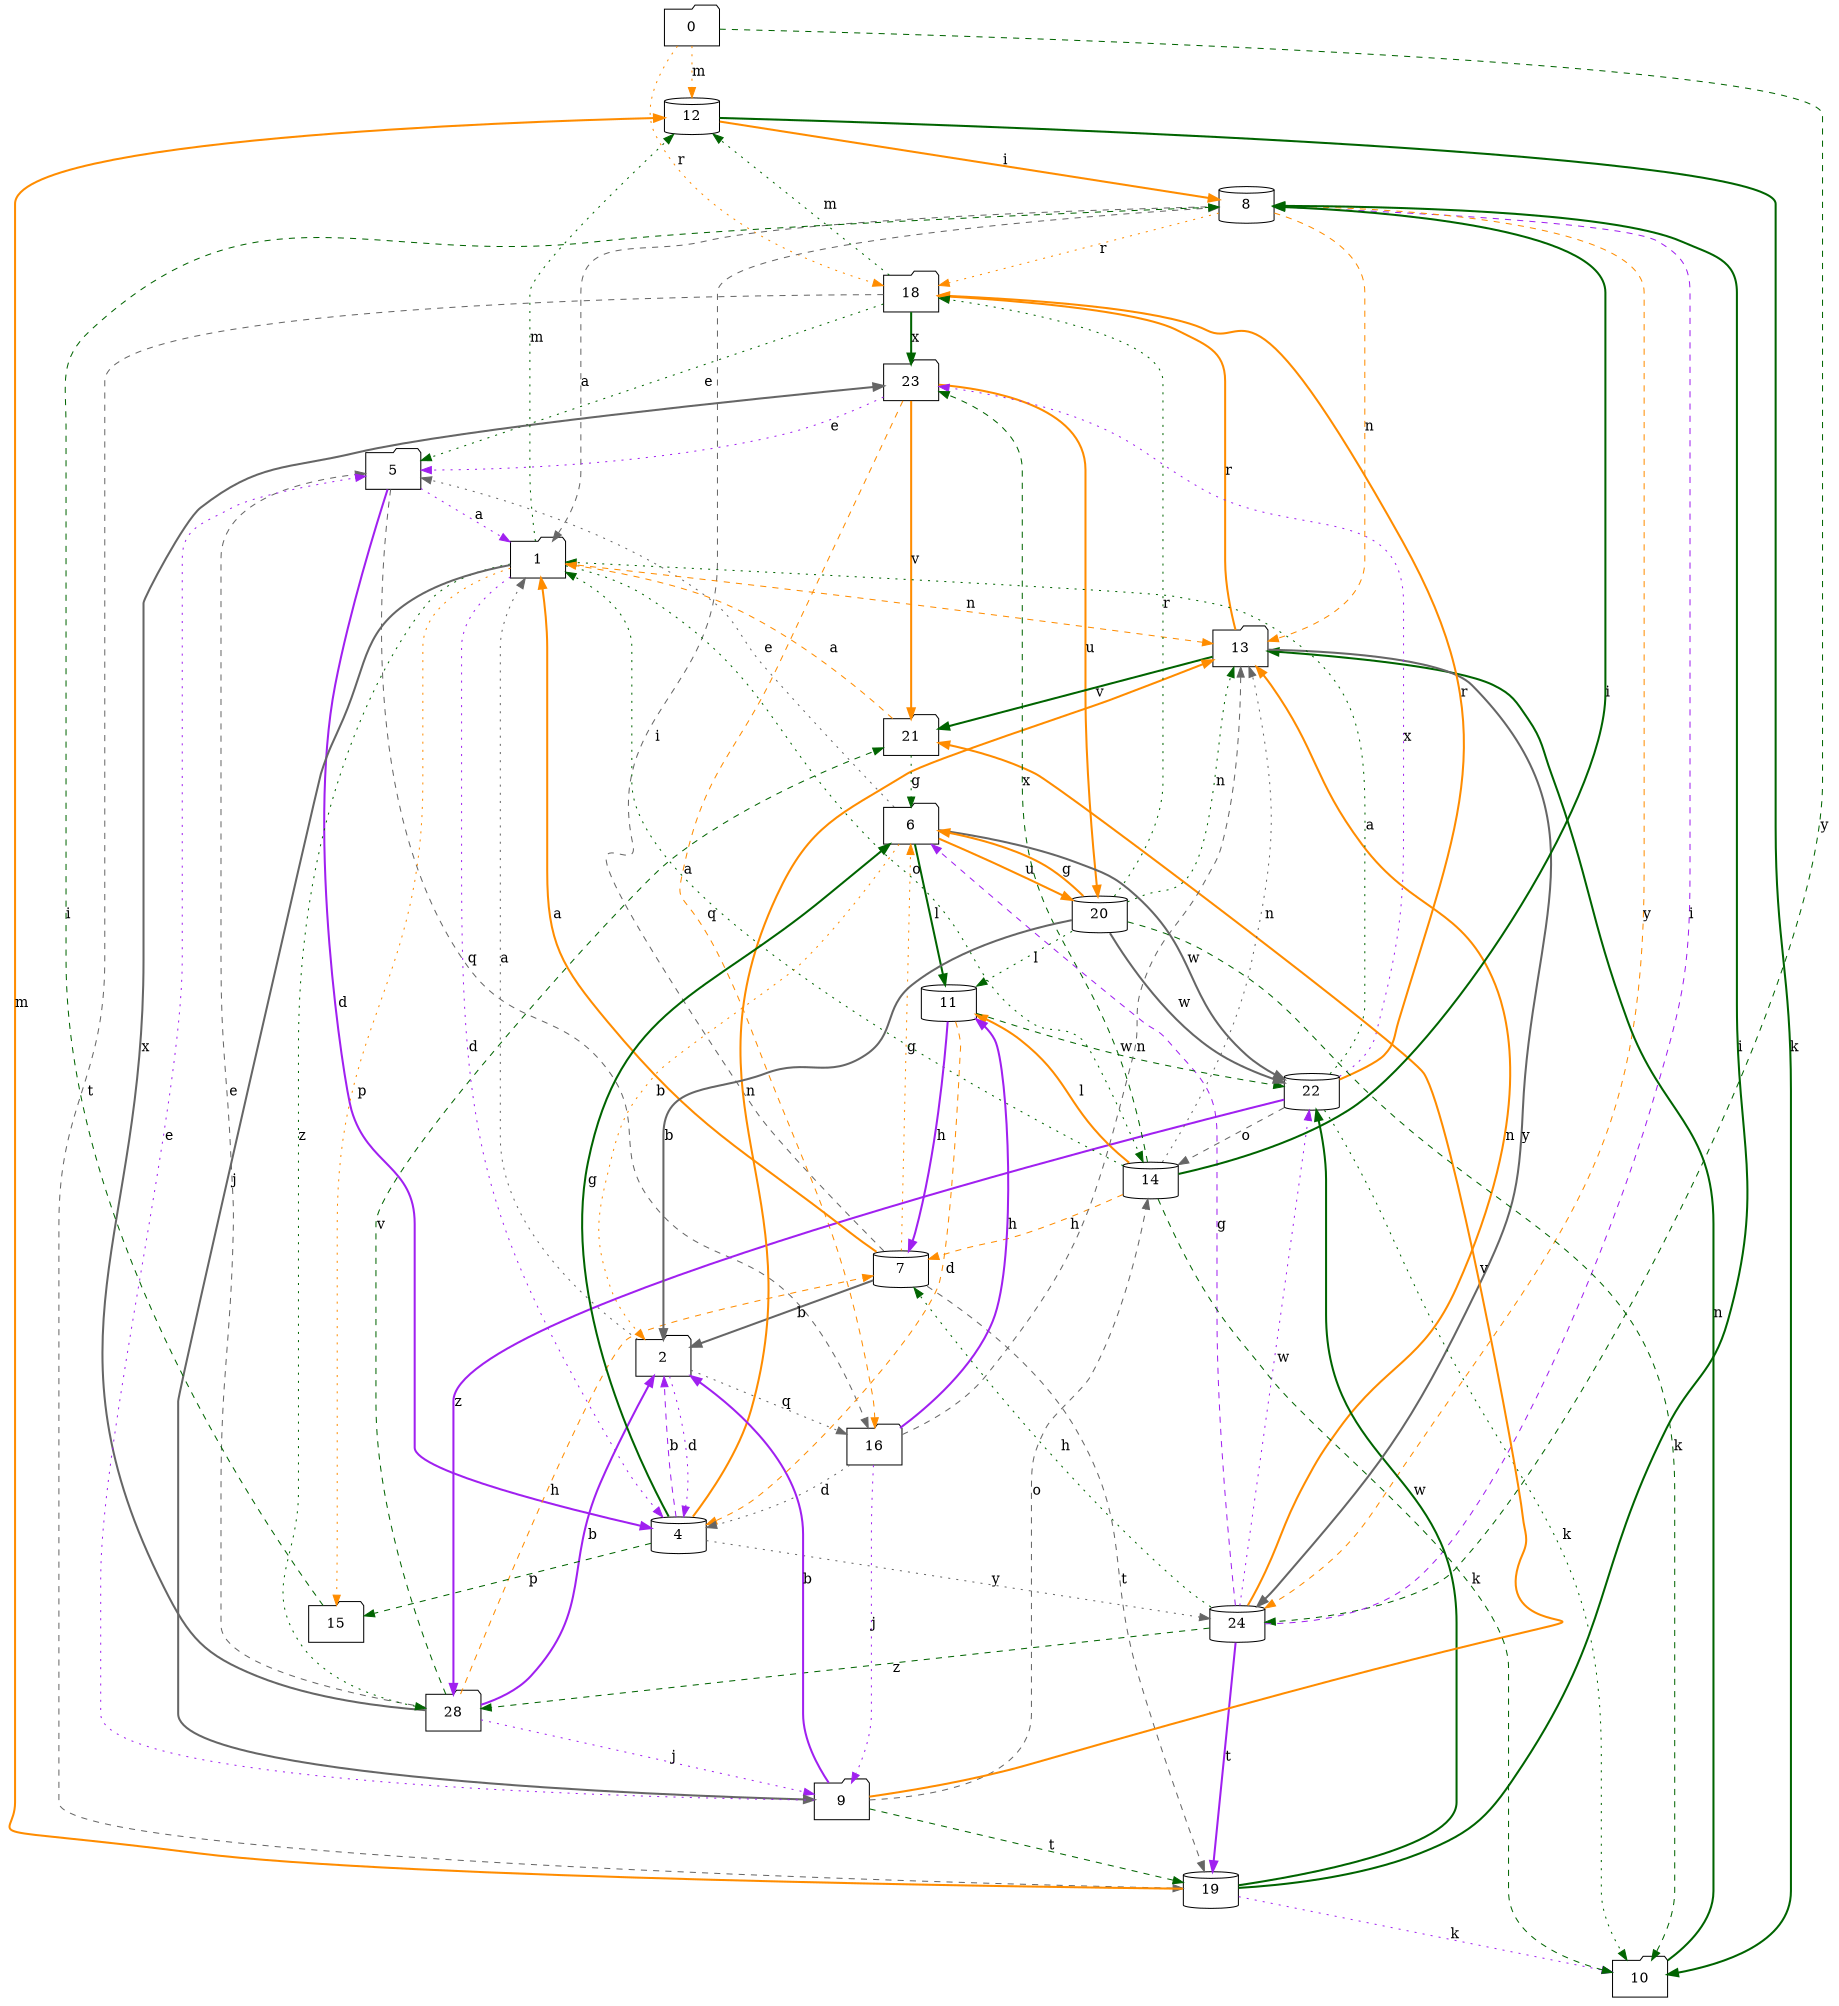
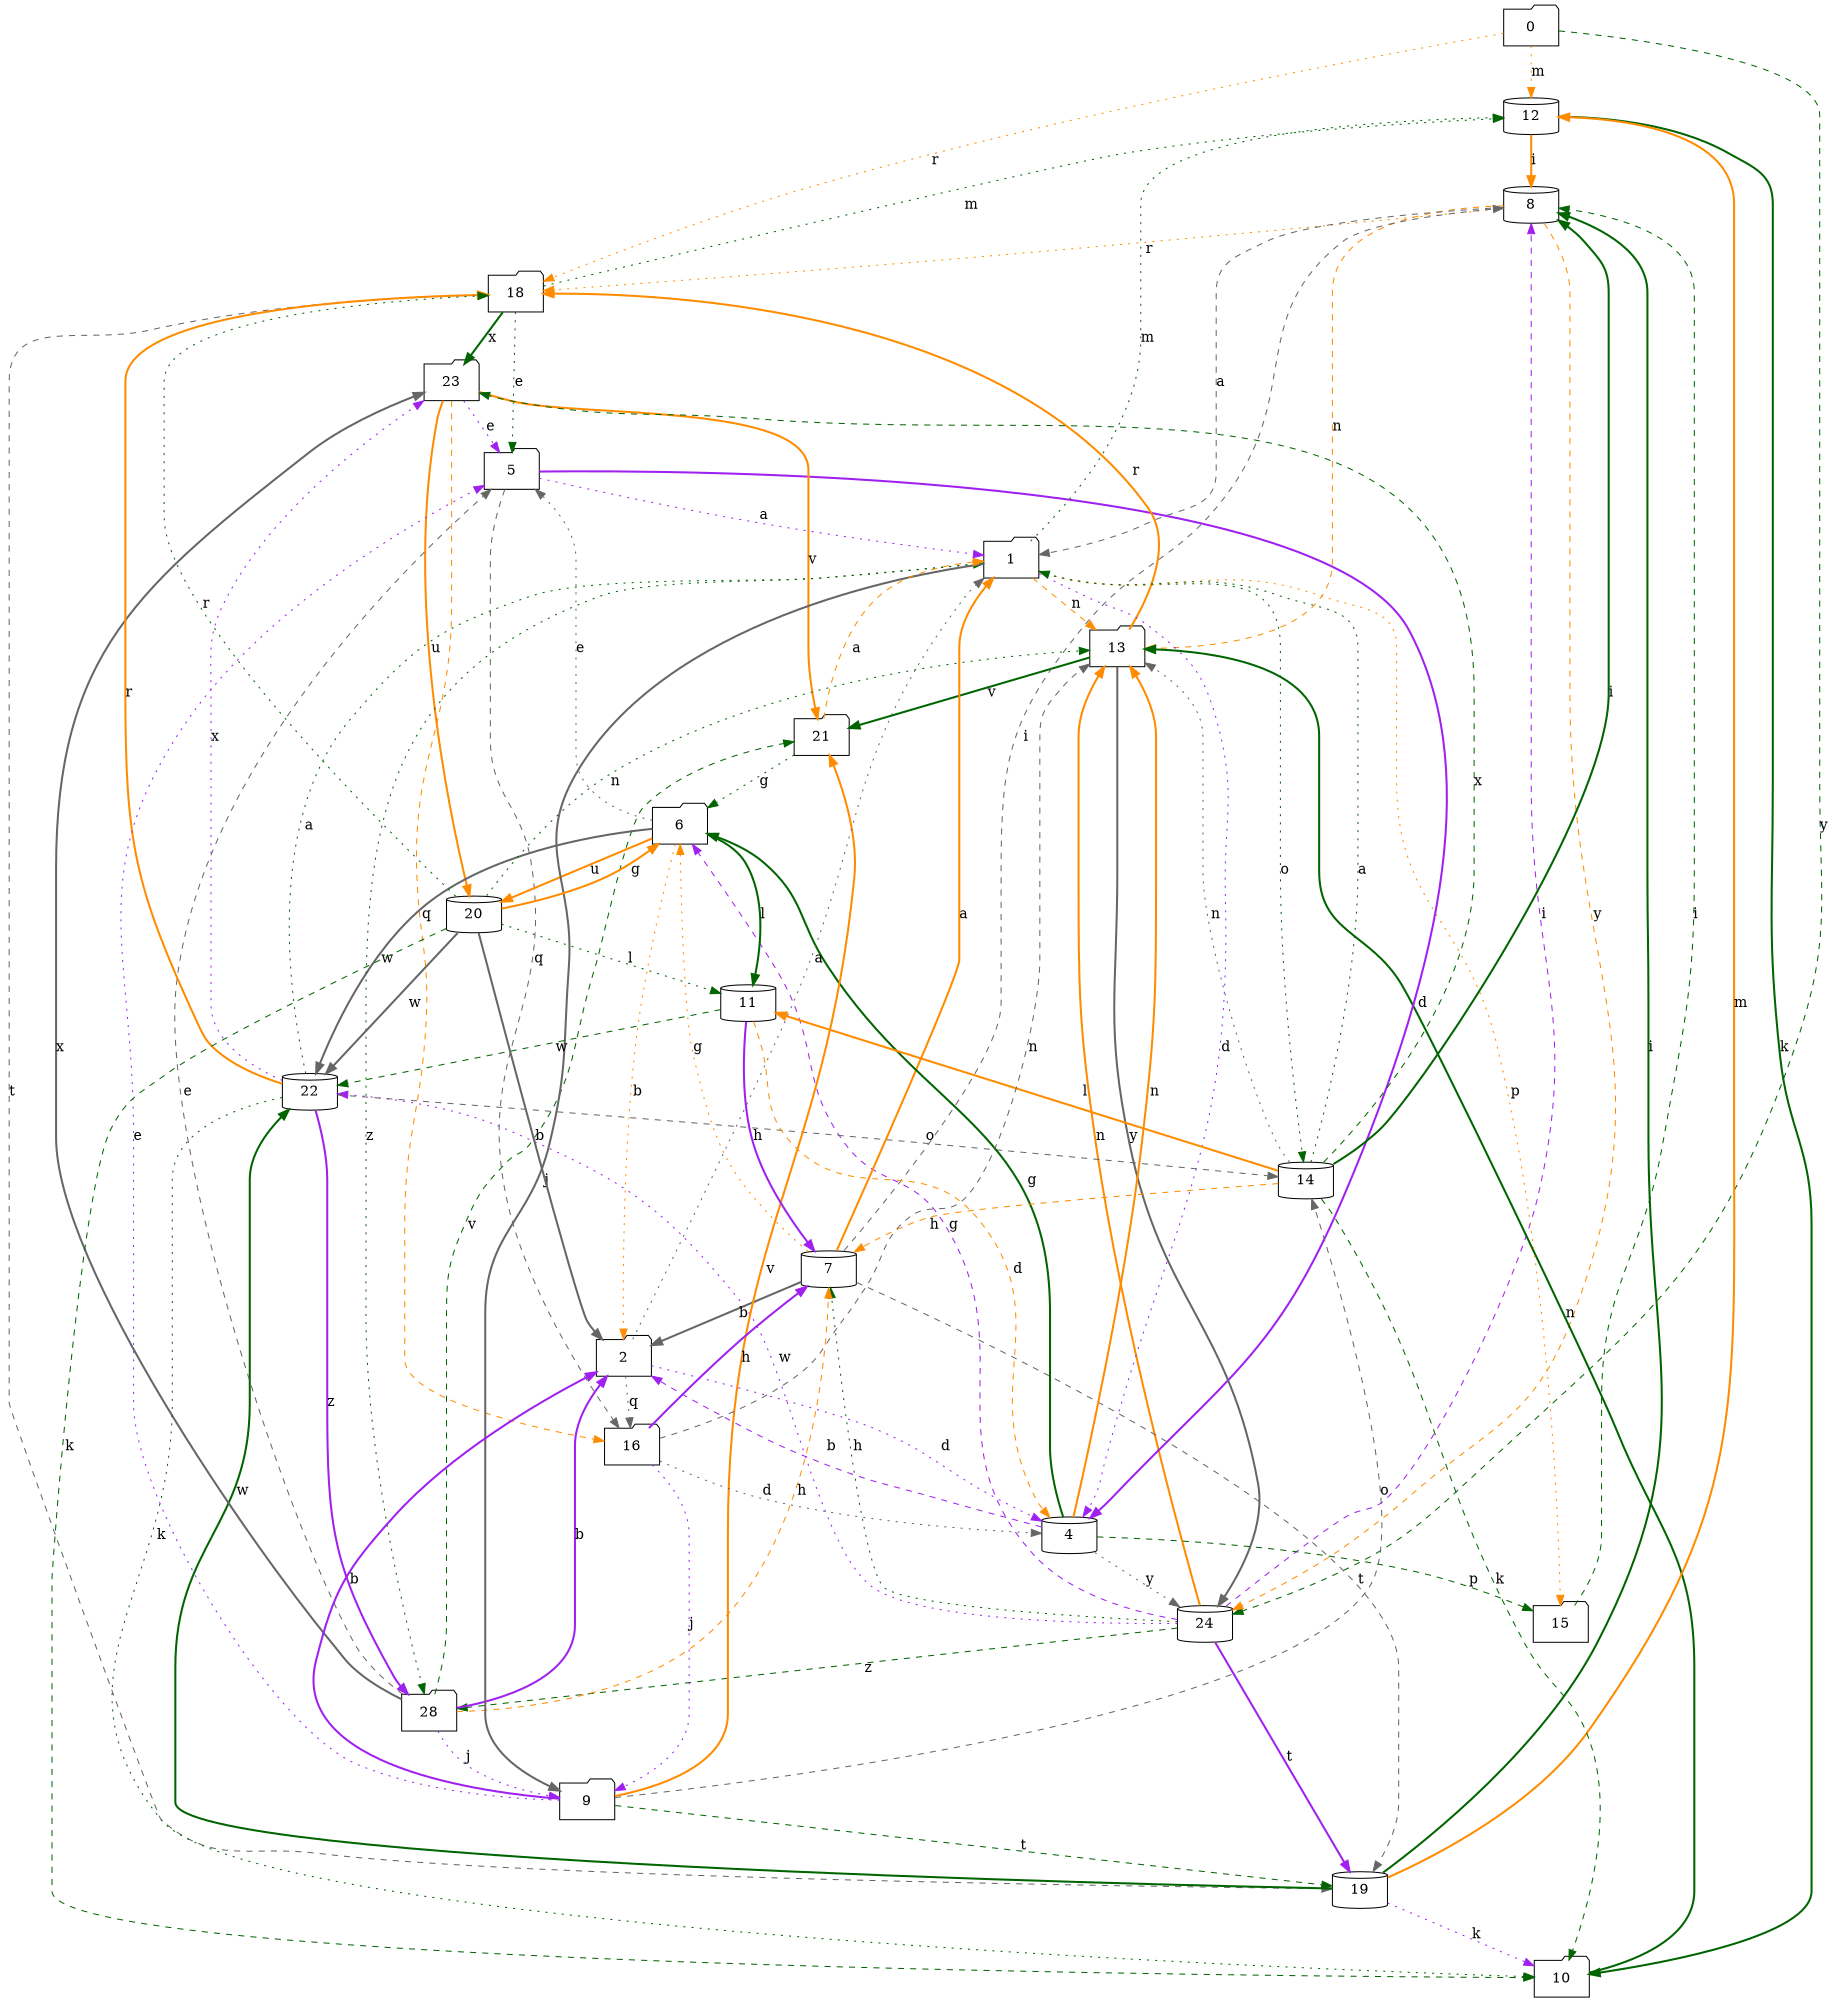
edge "16" -> "11": now "16" -> "7"
